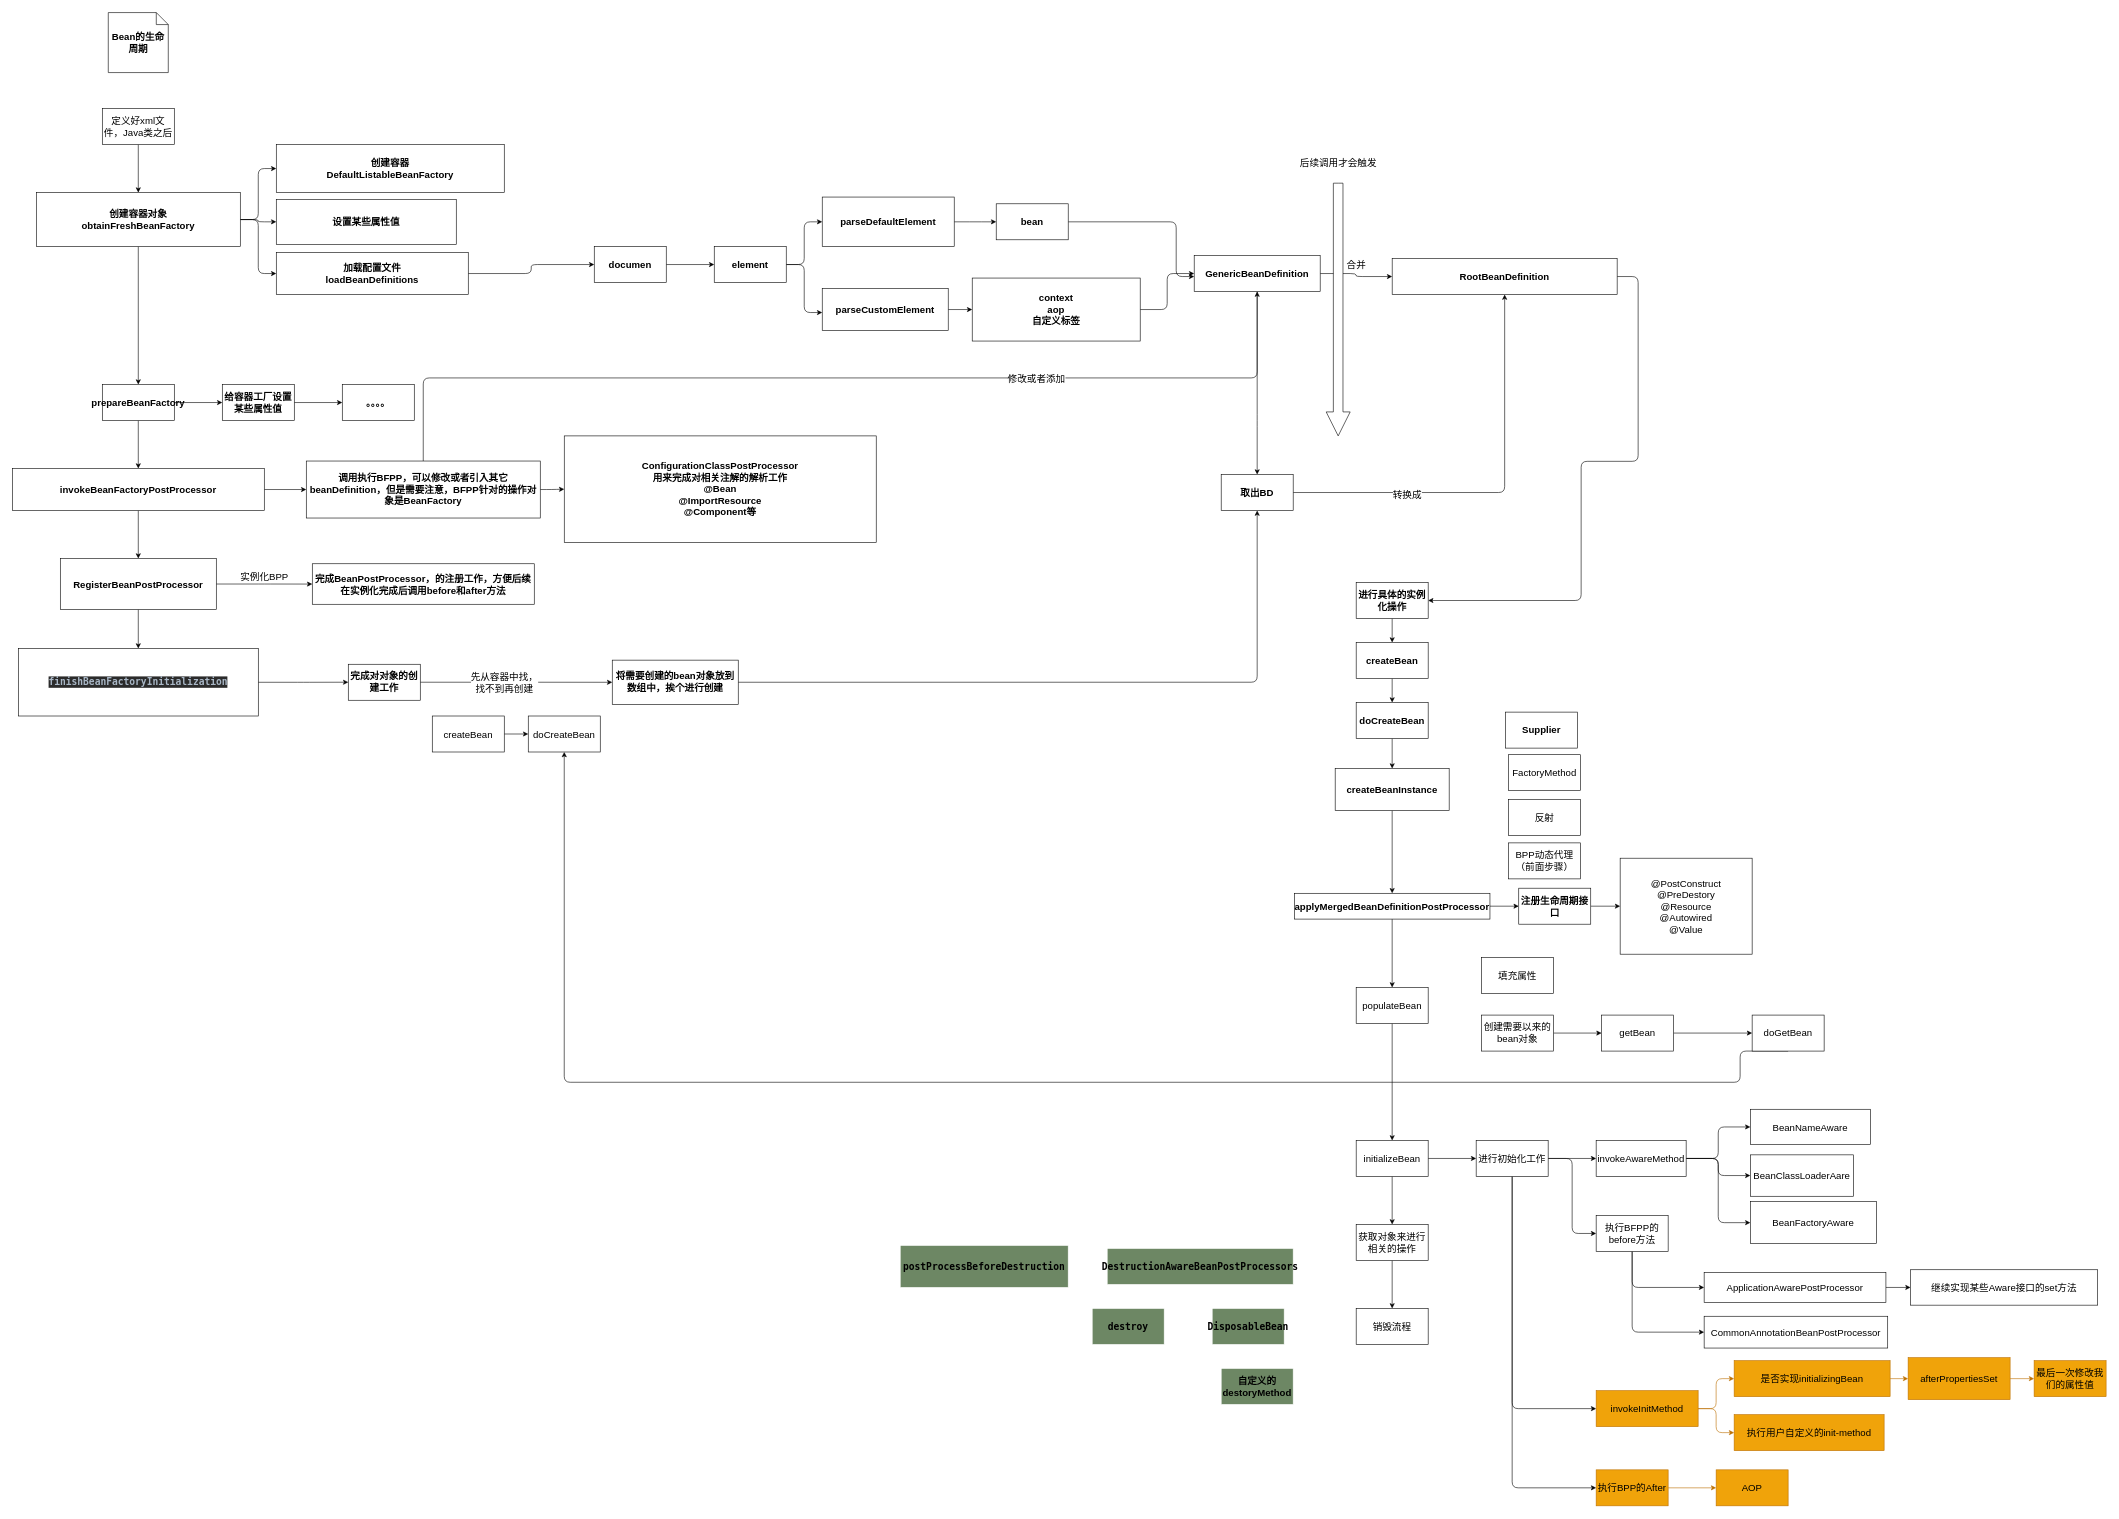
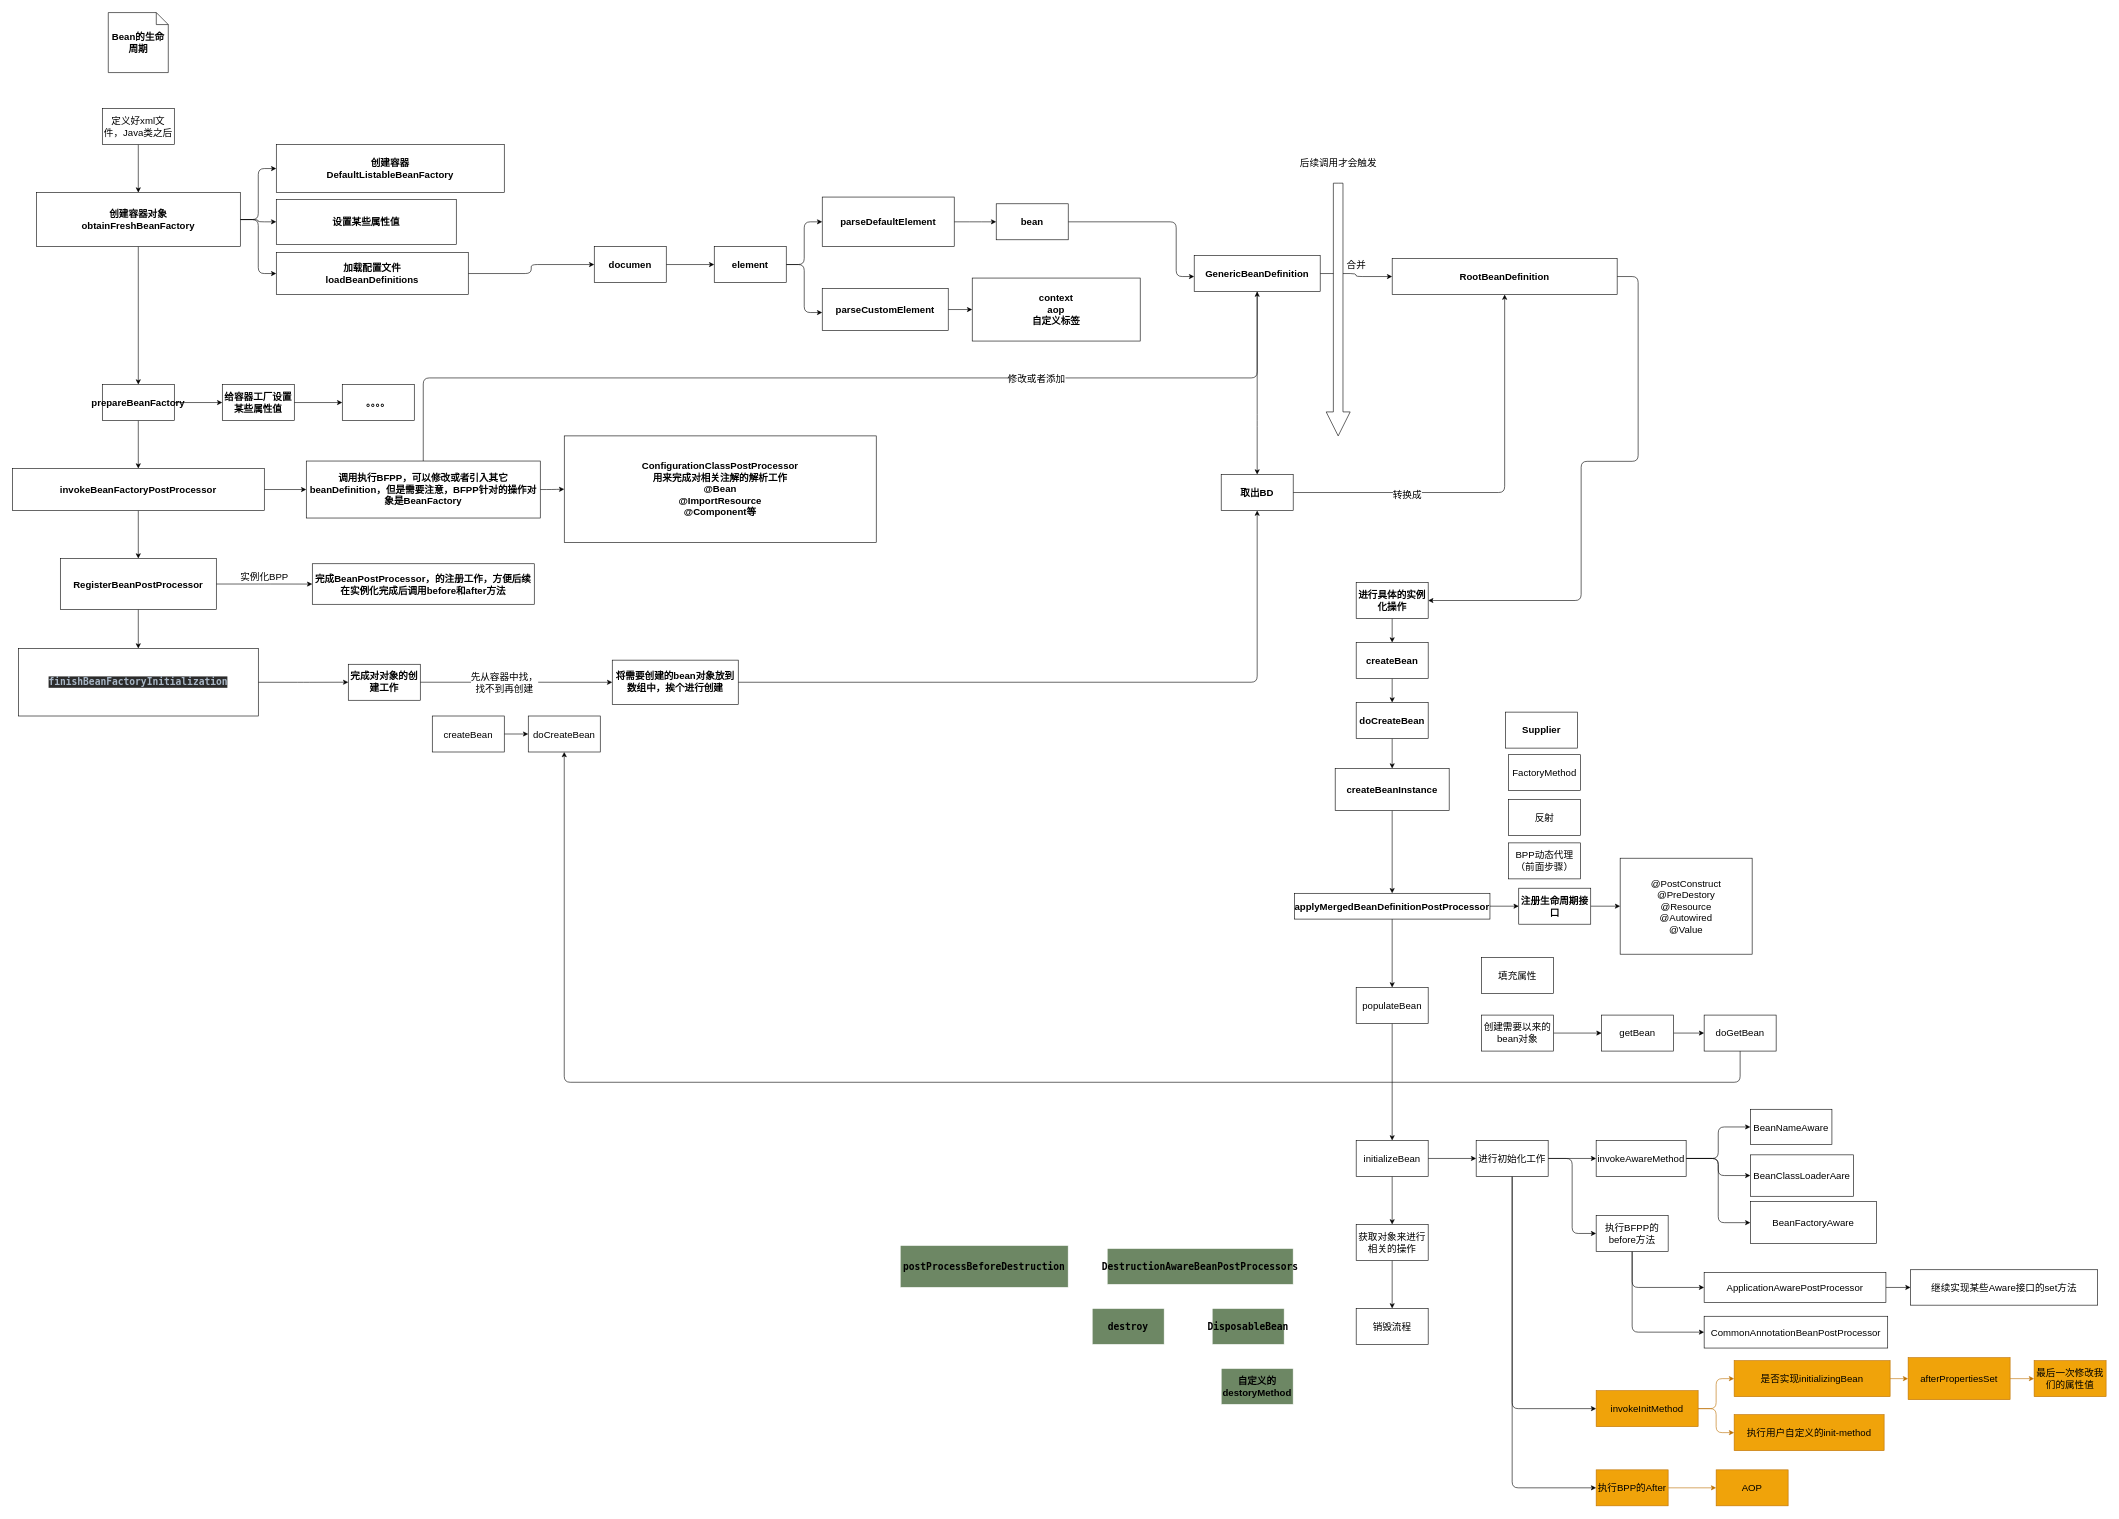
edge "context aop 自定义标签" -> "GenericBeanDefinition": removed
node "doGetBean": moved (1788, 1033) -> (1740, 1033)
node "BeanNameAware": size 120x35 -> 82x35
